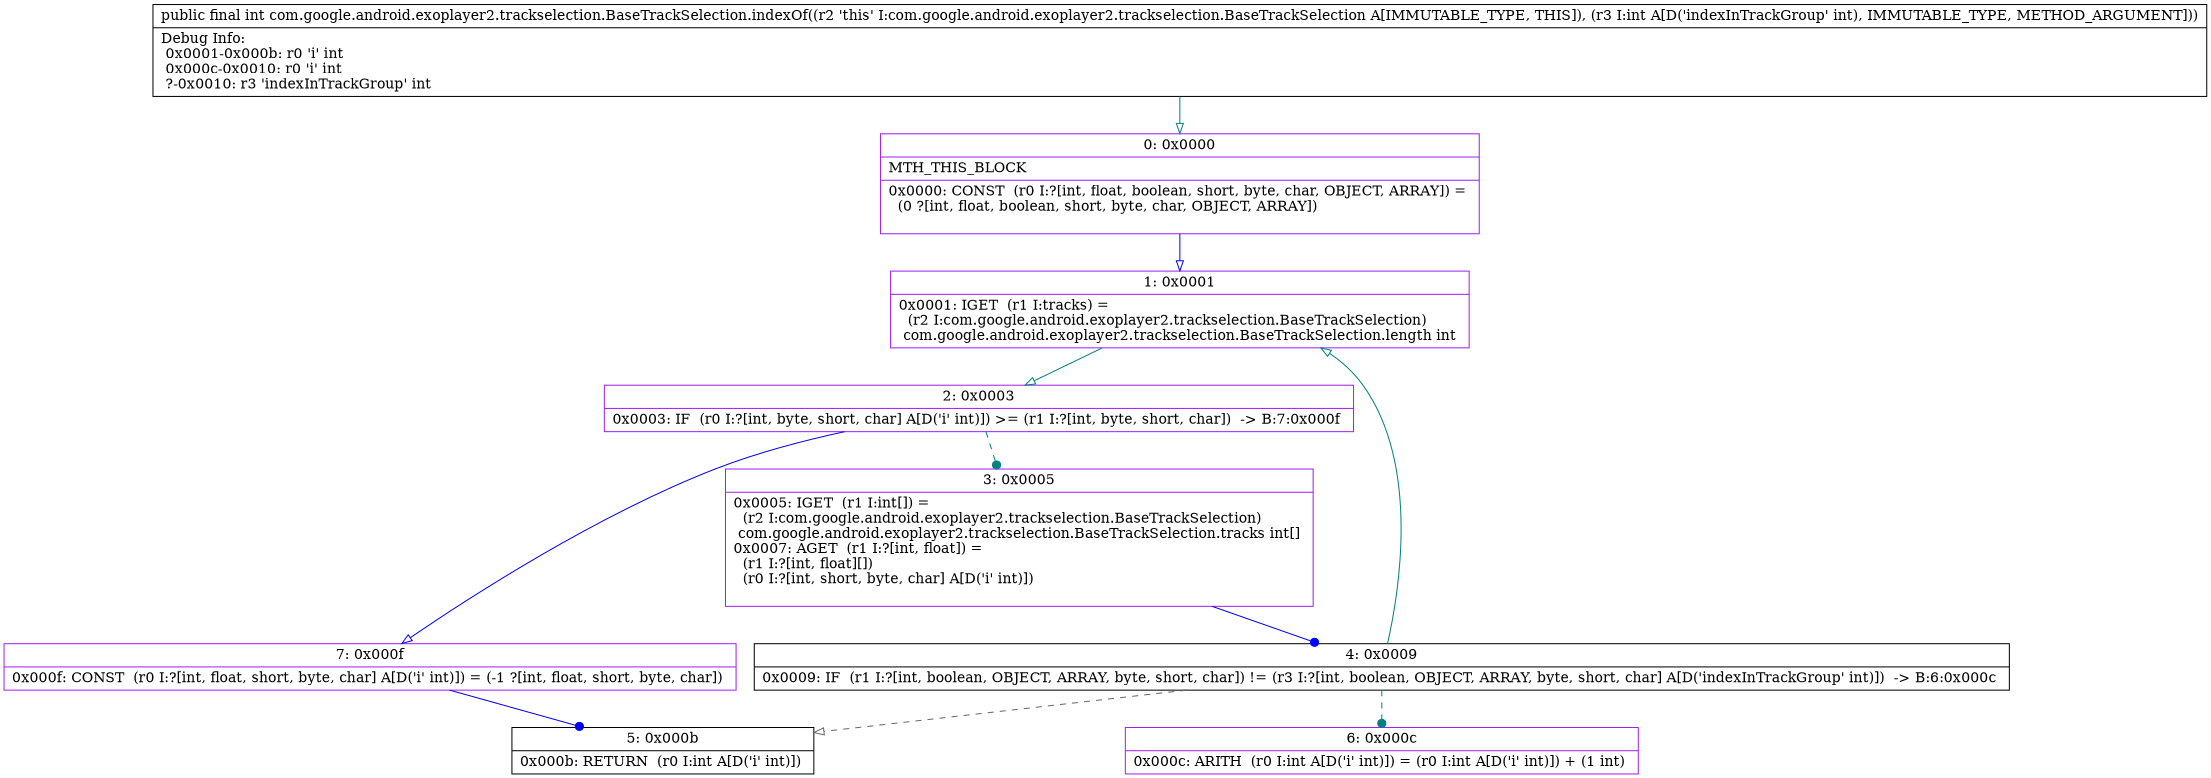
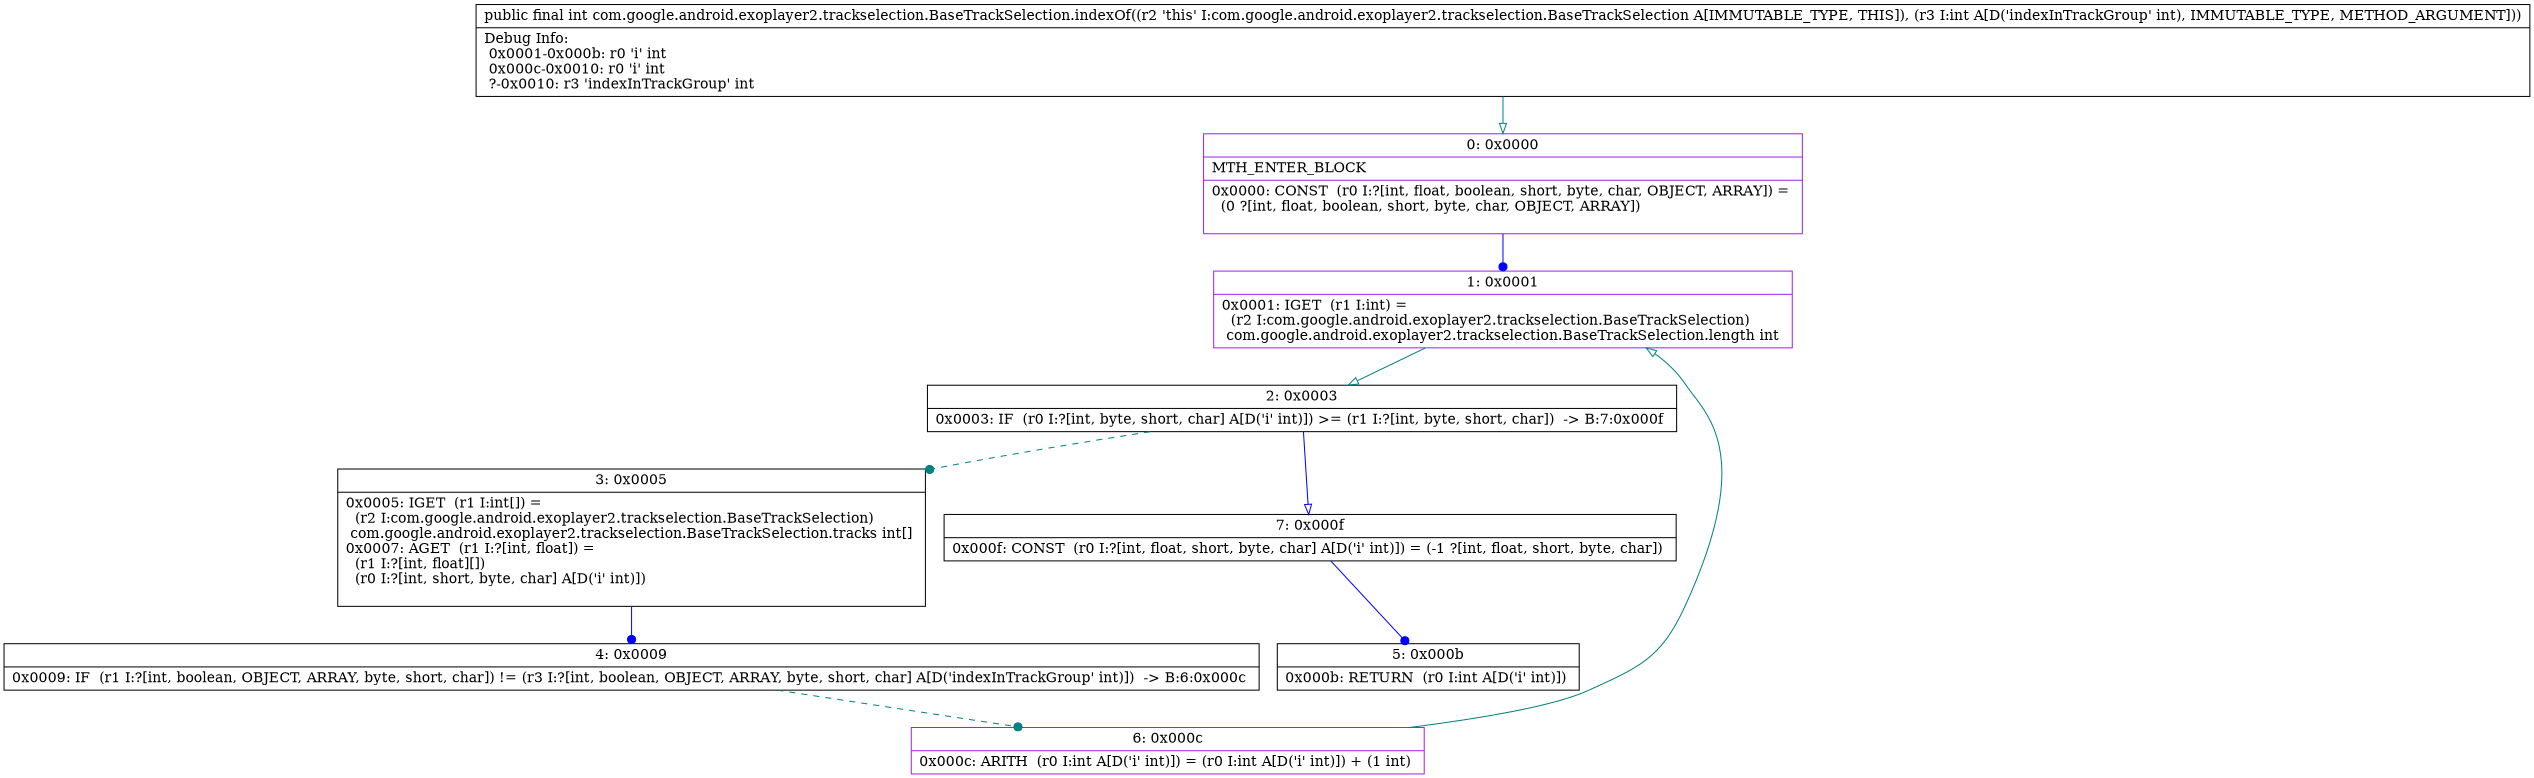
node "0: 0x0000": text "MTH_THIS_BLOCK" -> "MTH_ENTER_BLOCK"
edge "0: 0x0000" -> "1: 0x0001": arrowhead onormal -> dot
node "1: 0x0001": text "0x0001: IGET  (r1 I:tracks) =" -> "0x0001: IGET  (r1 I:int) ="
node "2: 0x0003": color purple -> black
edge "4: 0x0009" -> "1: 0x0001": now "6: 0x000c" -> "1: 0x0001"
node "3: 0x0005": color purple -> black
node "7: 0x000f": color purple -> black
edge "4: 0x0009" -> "5: 0x000b": removed
